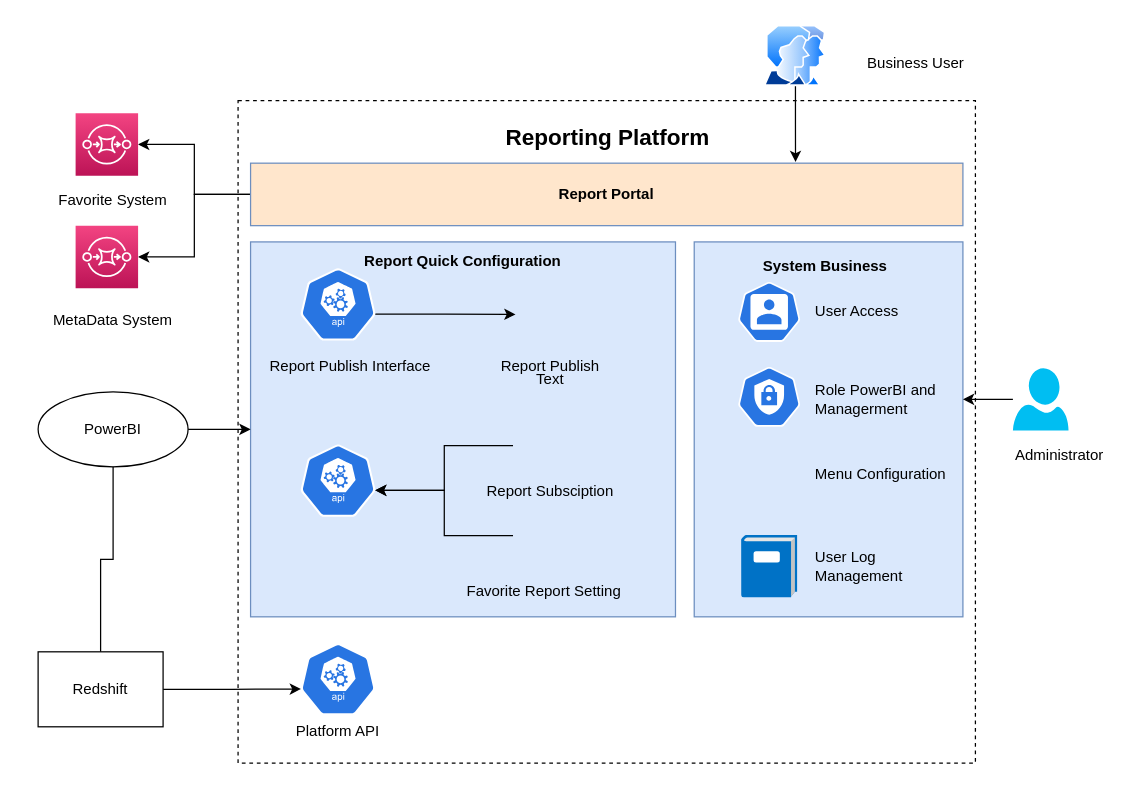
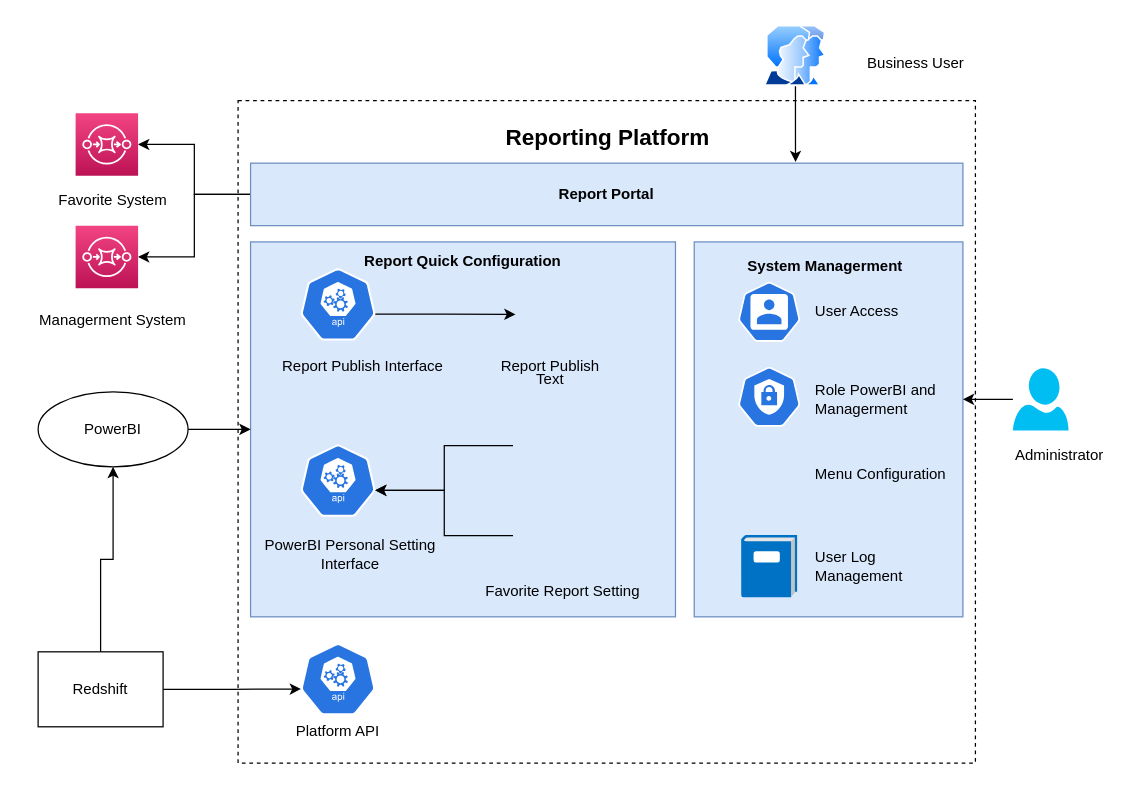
node "Report Portal": fillcolor #ffe6cc -> #dae8fc
node "System Business": label "System Business" -> "System Managerment"
node "MetaData System": label "MetaData System" -> "Managerment System"
node "Report Publish Interface": moved (351, 367) -> (363, 367)
edge "PowerBI" -- "Redshift": arrowhead none -> classic
node "Report Subsciption": removed
node "PowerBI Personal Setting Interface": added
node "Favorite Report Setting": moved (544, 592) -> (563, 592)
